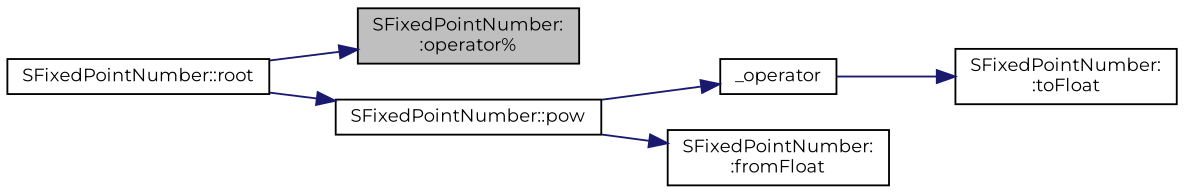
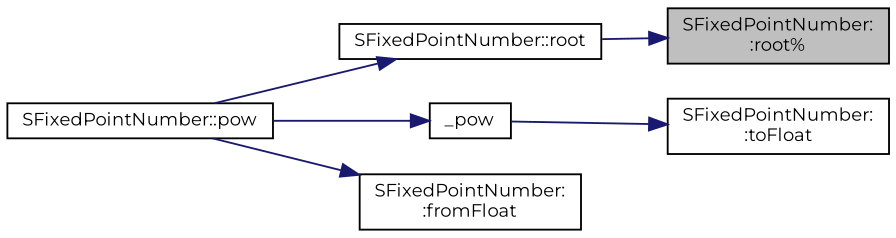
node "SFixedPointNumber: :operator%": label "SFixedPointNumber: :operator%" -> "SFixedPointNumber: :root%"
node "_operator": label "_operator" -> "_pow"
edge "SFixedPointNumber::root" -> "SFixedPointNumber::pow": reversed
